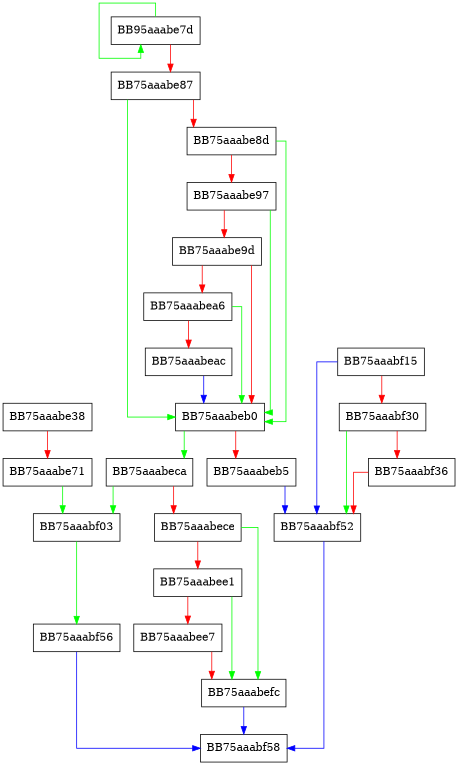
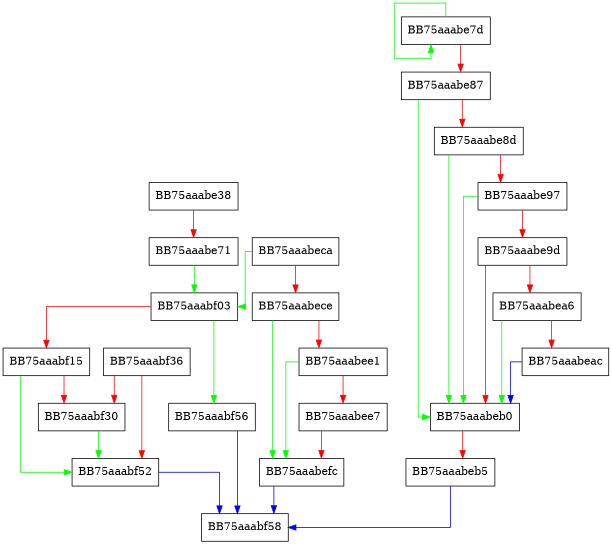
node "BB95aaabe7d": label "BB95aaabe7d" -> "BB75aaabe7d"
edge "BB75aaabf03" -> "BB75aaabf15": added
edge "BB75aaabf15" -> "BB75aaabf52": color blue -> green
edge "BB75aaabeb0" -> "BB75aaabeca": removed
edge "BB75aaabf30" -> "BB75aaabf36": reversed
edge "BB75aaabeb5" -> "BB75aaabf52": now "BB75aaabeb5" -> "BB75aaabf58"
